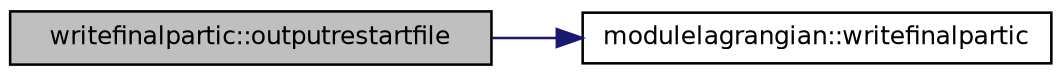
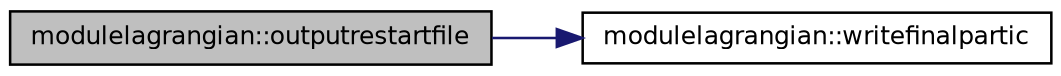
node "writefinalpartic::outputrestartfile": label "writefinalpartic::outputrestartfile" -> "modulelagrangian::outputrestartfile"
